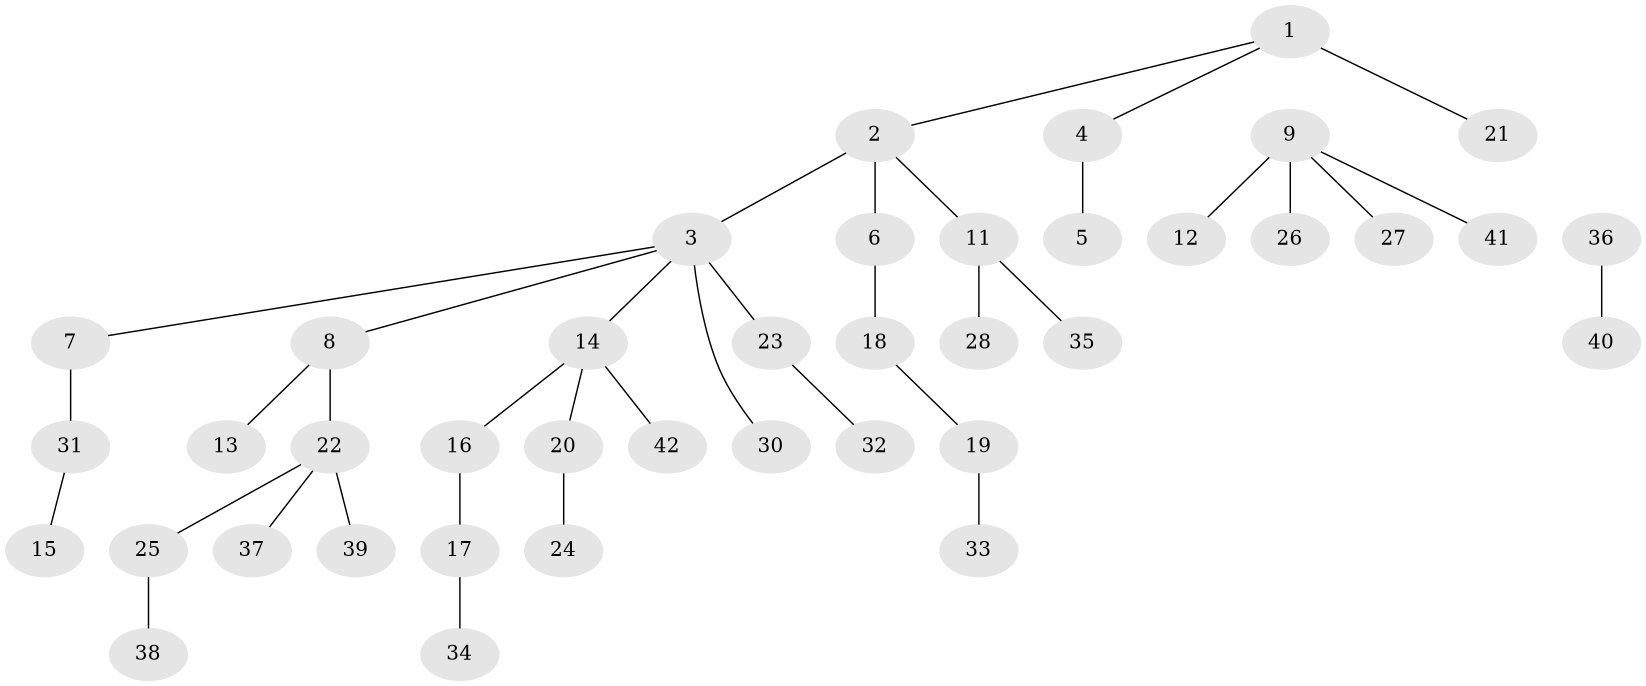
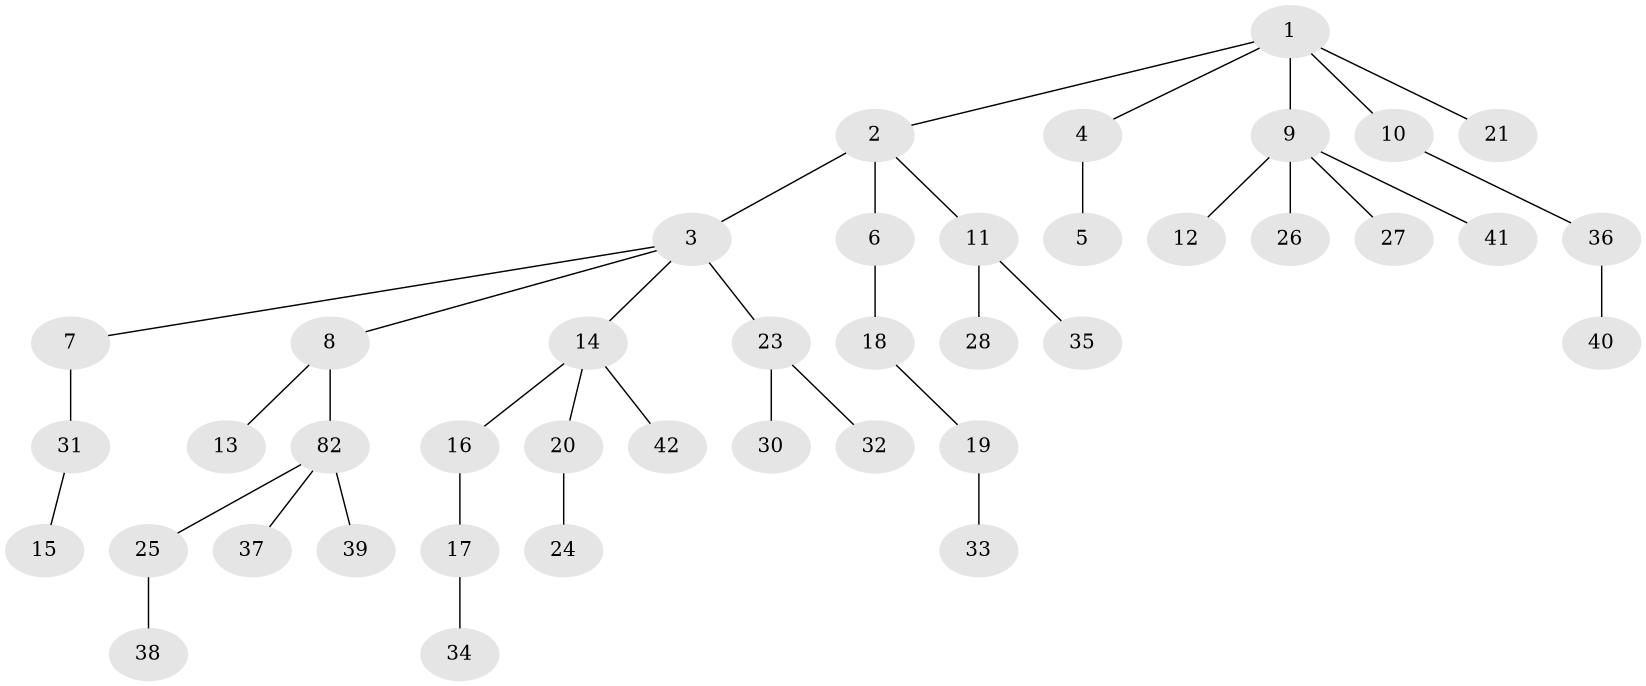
edge "1" -- "9": added
node "10": added
edge "3" -- "30": now "23" -- "30"
node "22": label "22" -> "82"
